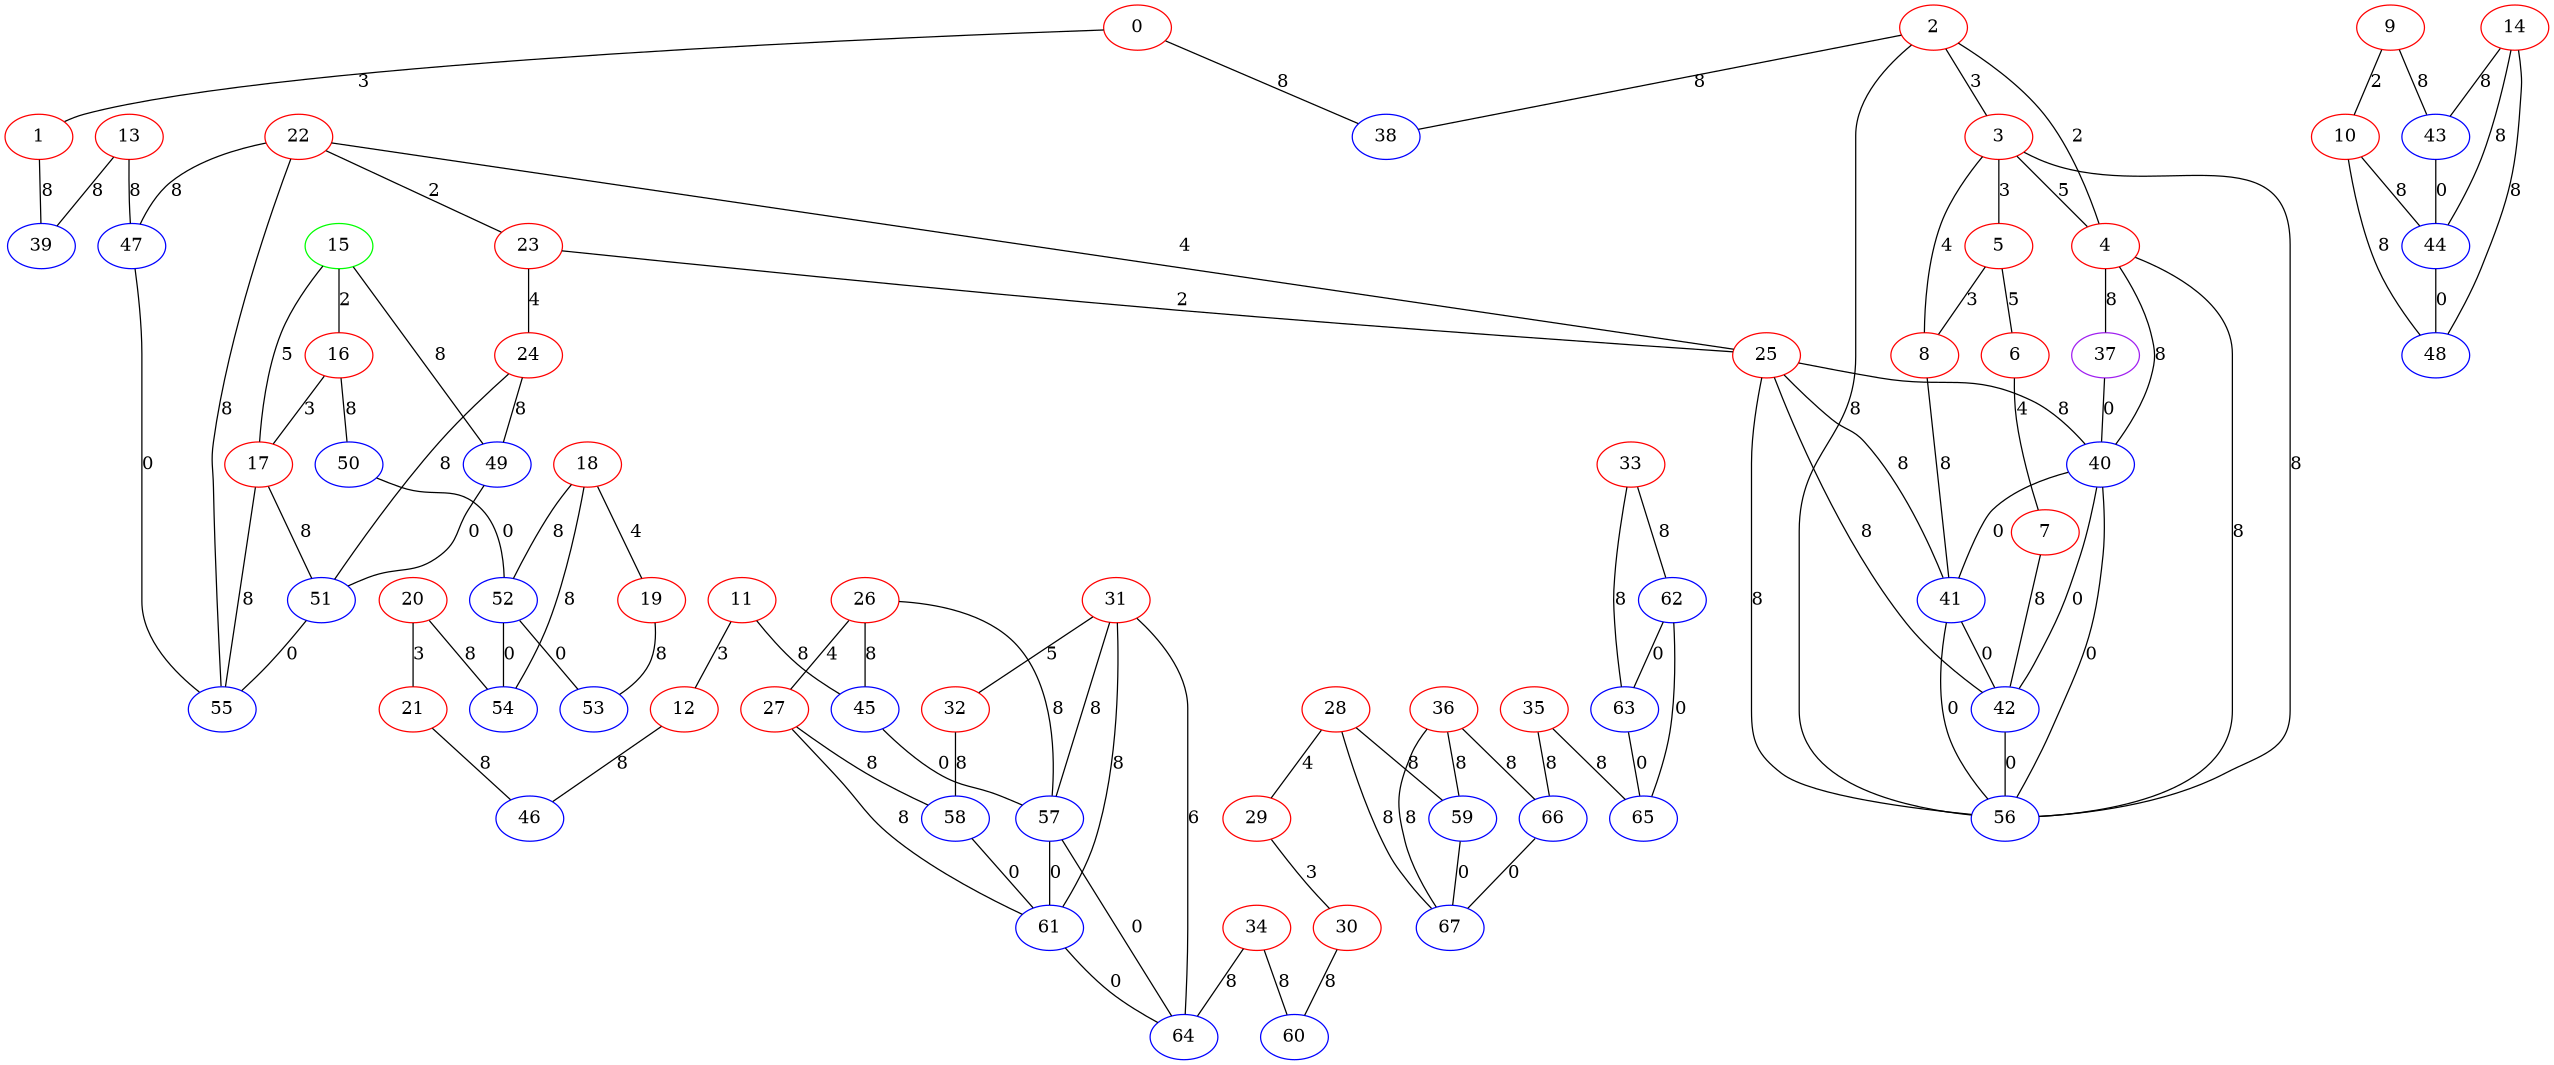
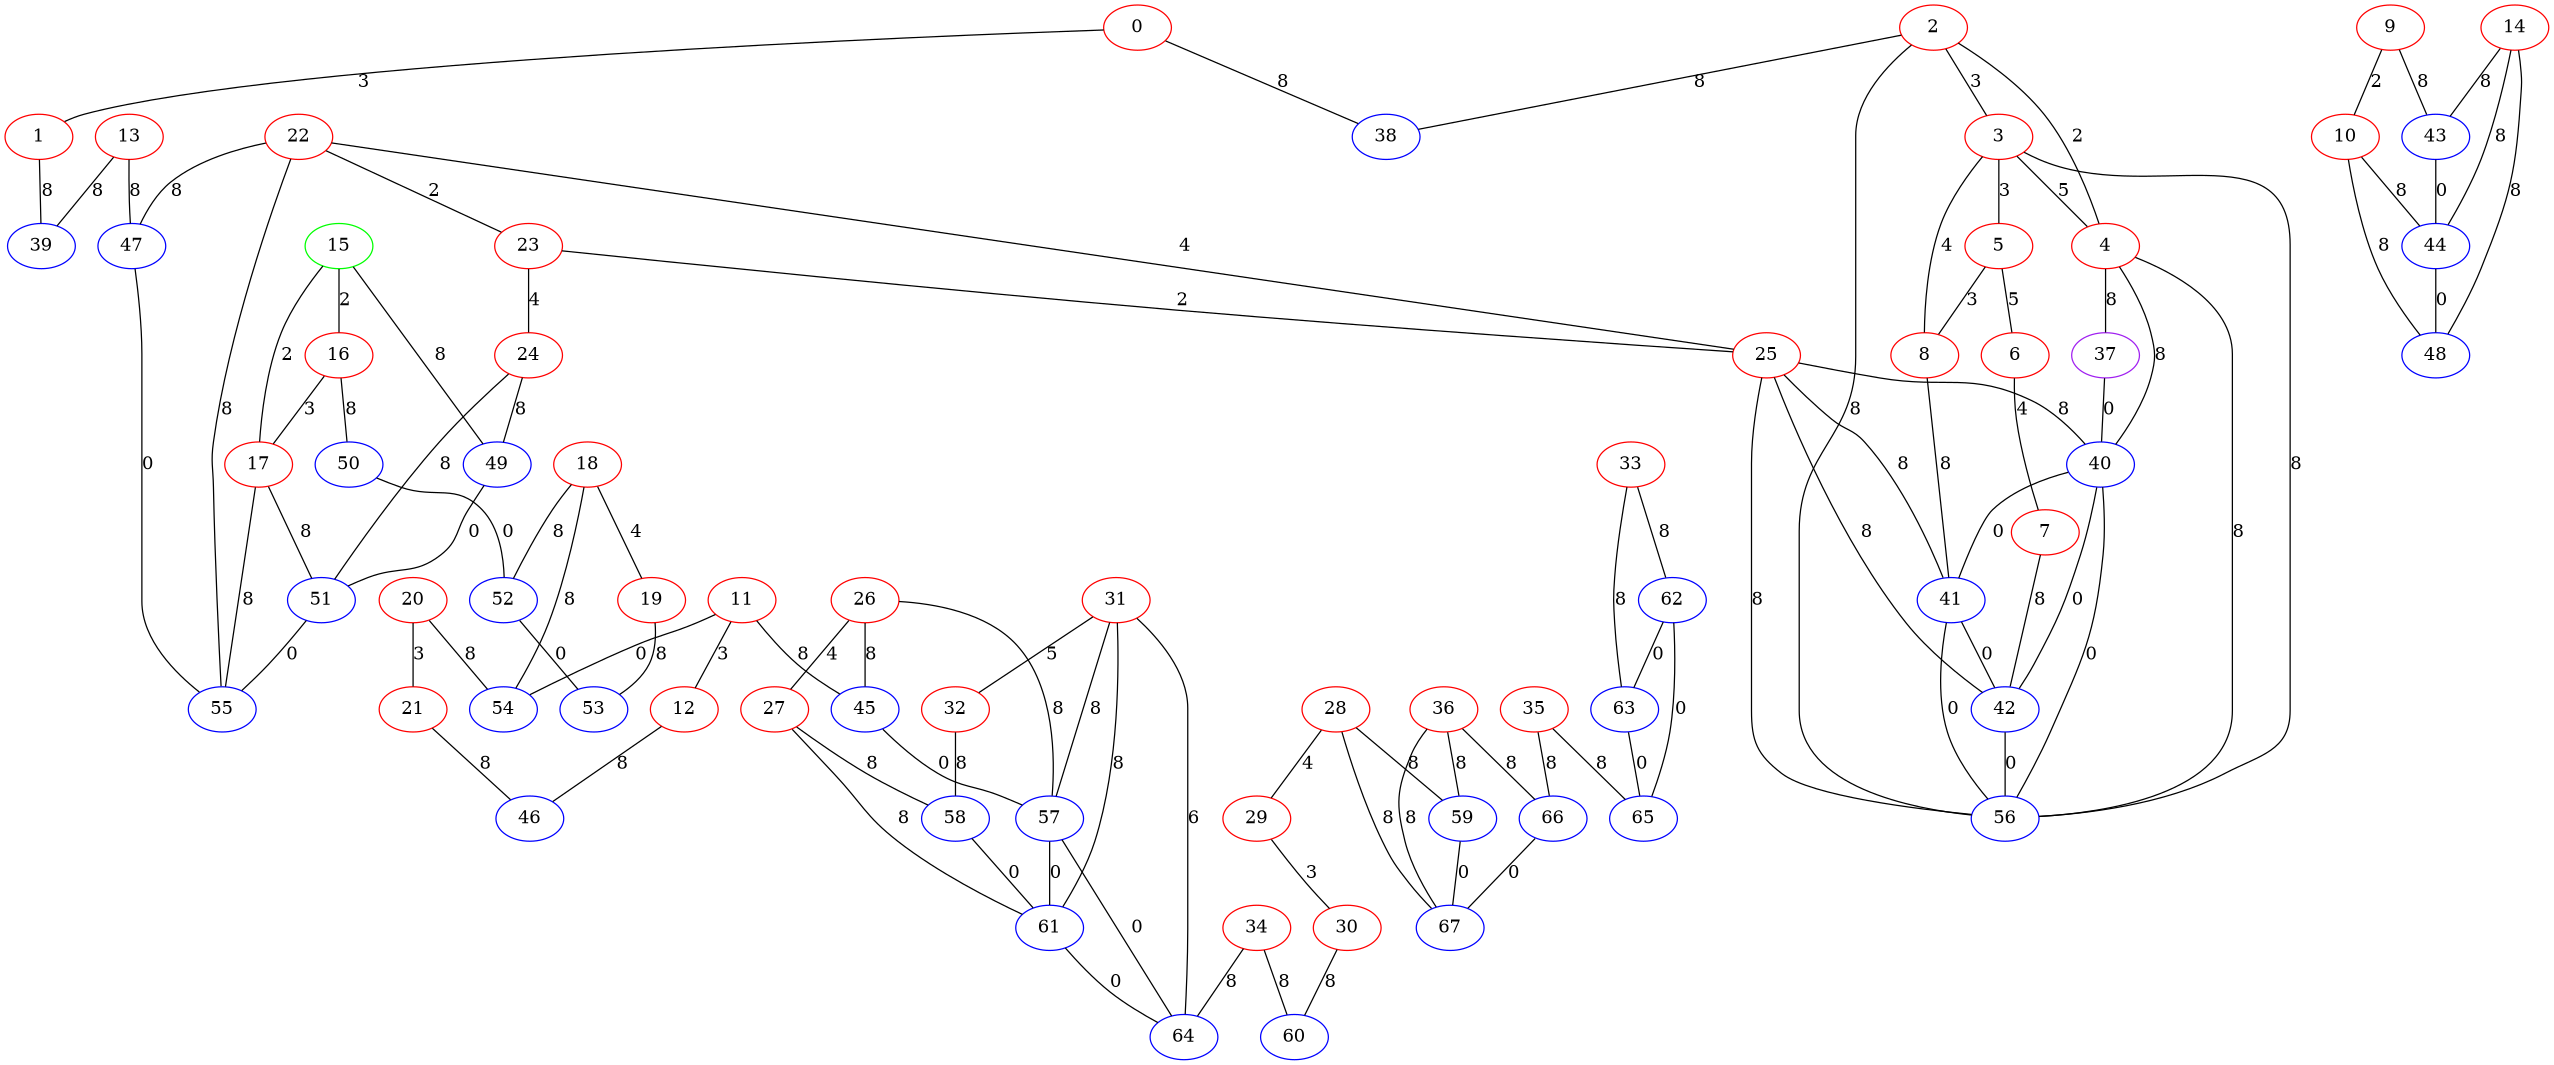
edge "15" -- "17": label "5" -> "2"
edge "52" -- "54": now "11" -- "54"
